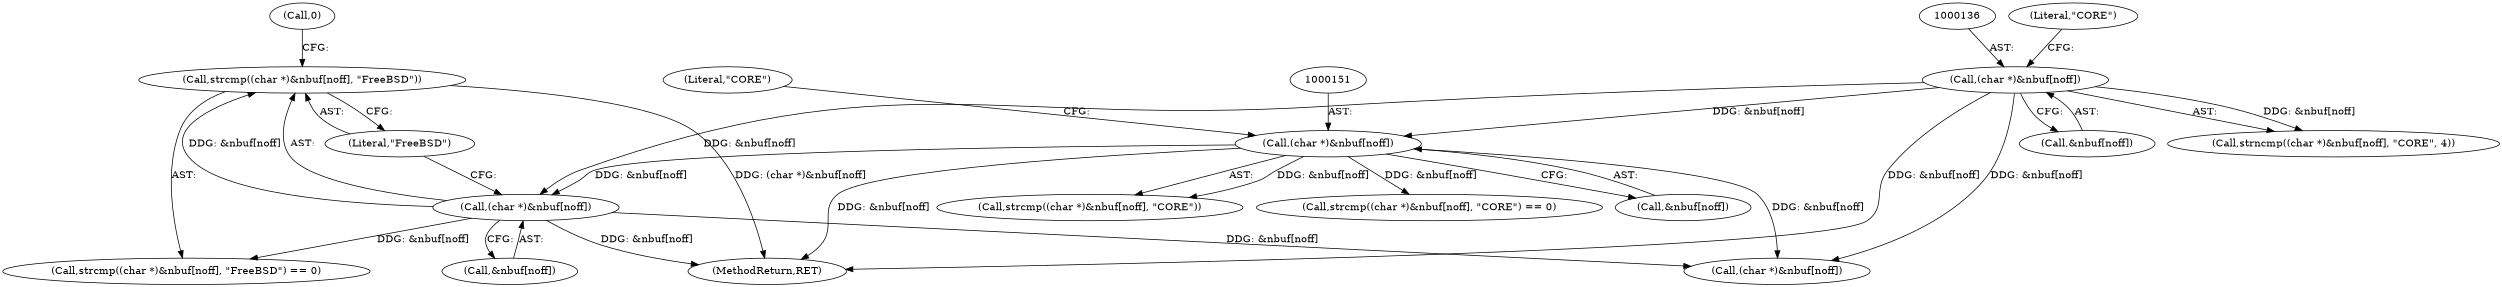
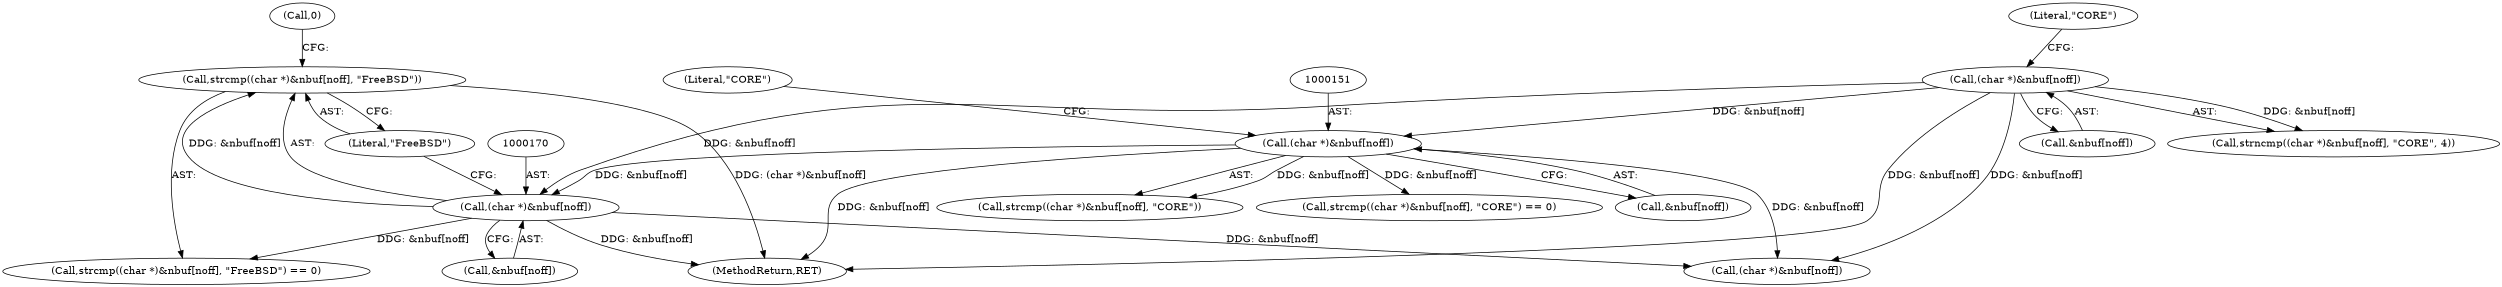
node "1000136": removed
node "1000170": added
